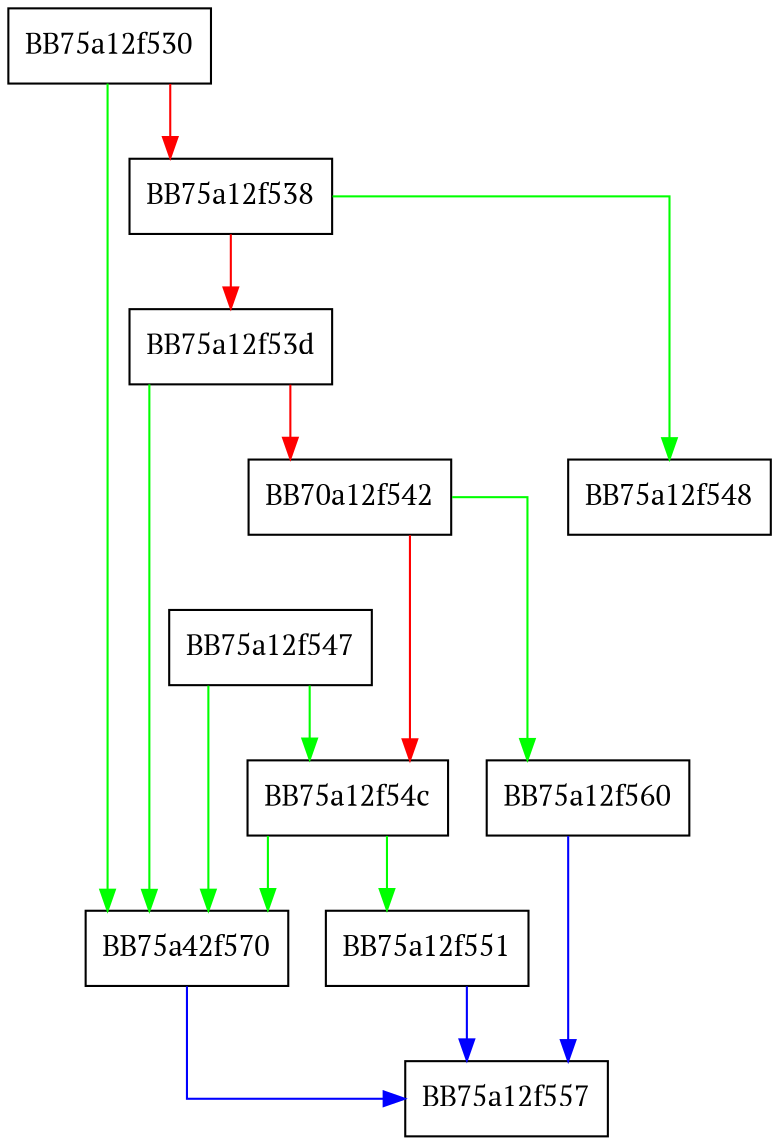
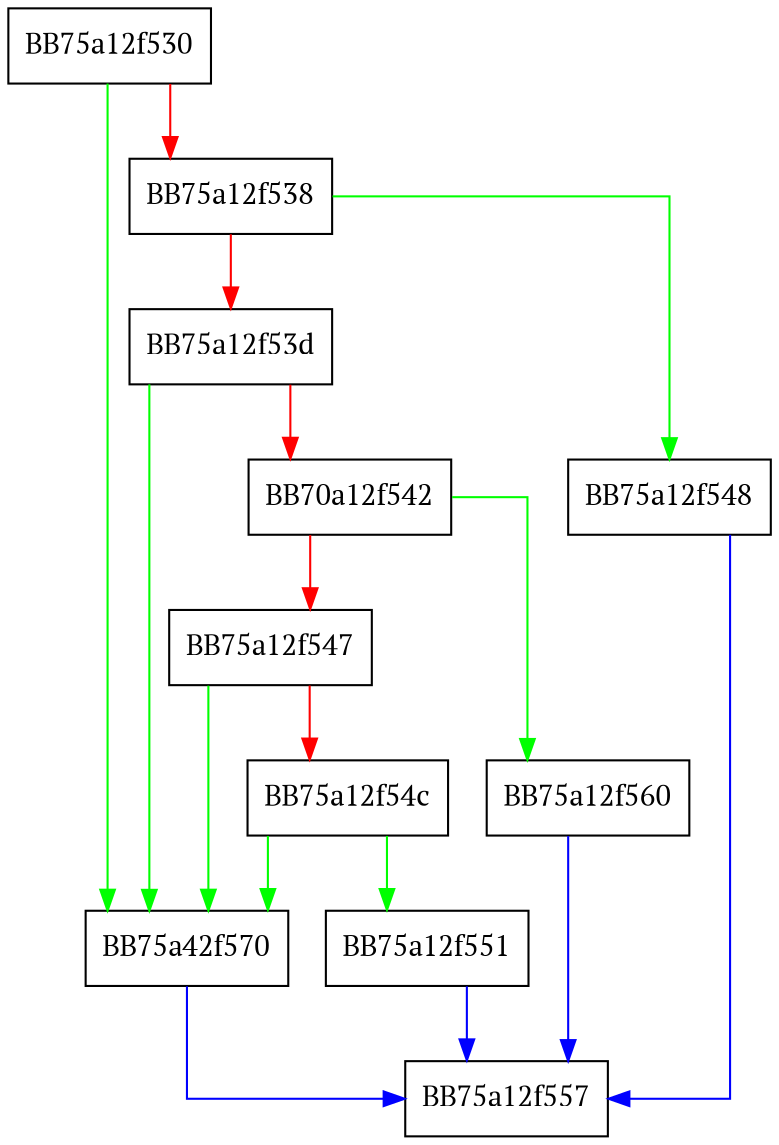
edge "BB70a12f542" -> "BB75a12f54c": now "BB70a12f542" -> "BB75a12f547"
edge "BB75a12f547" -> "BB75a12f54c": color green -> red
edge "BB75a12f548" -> "BB75a12f557": added
